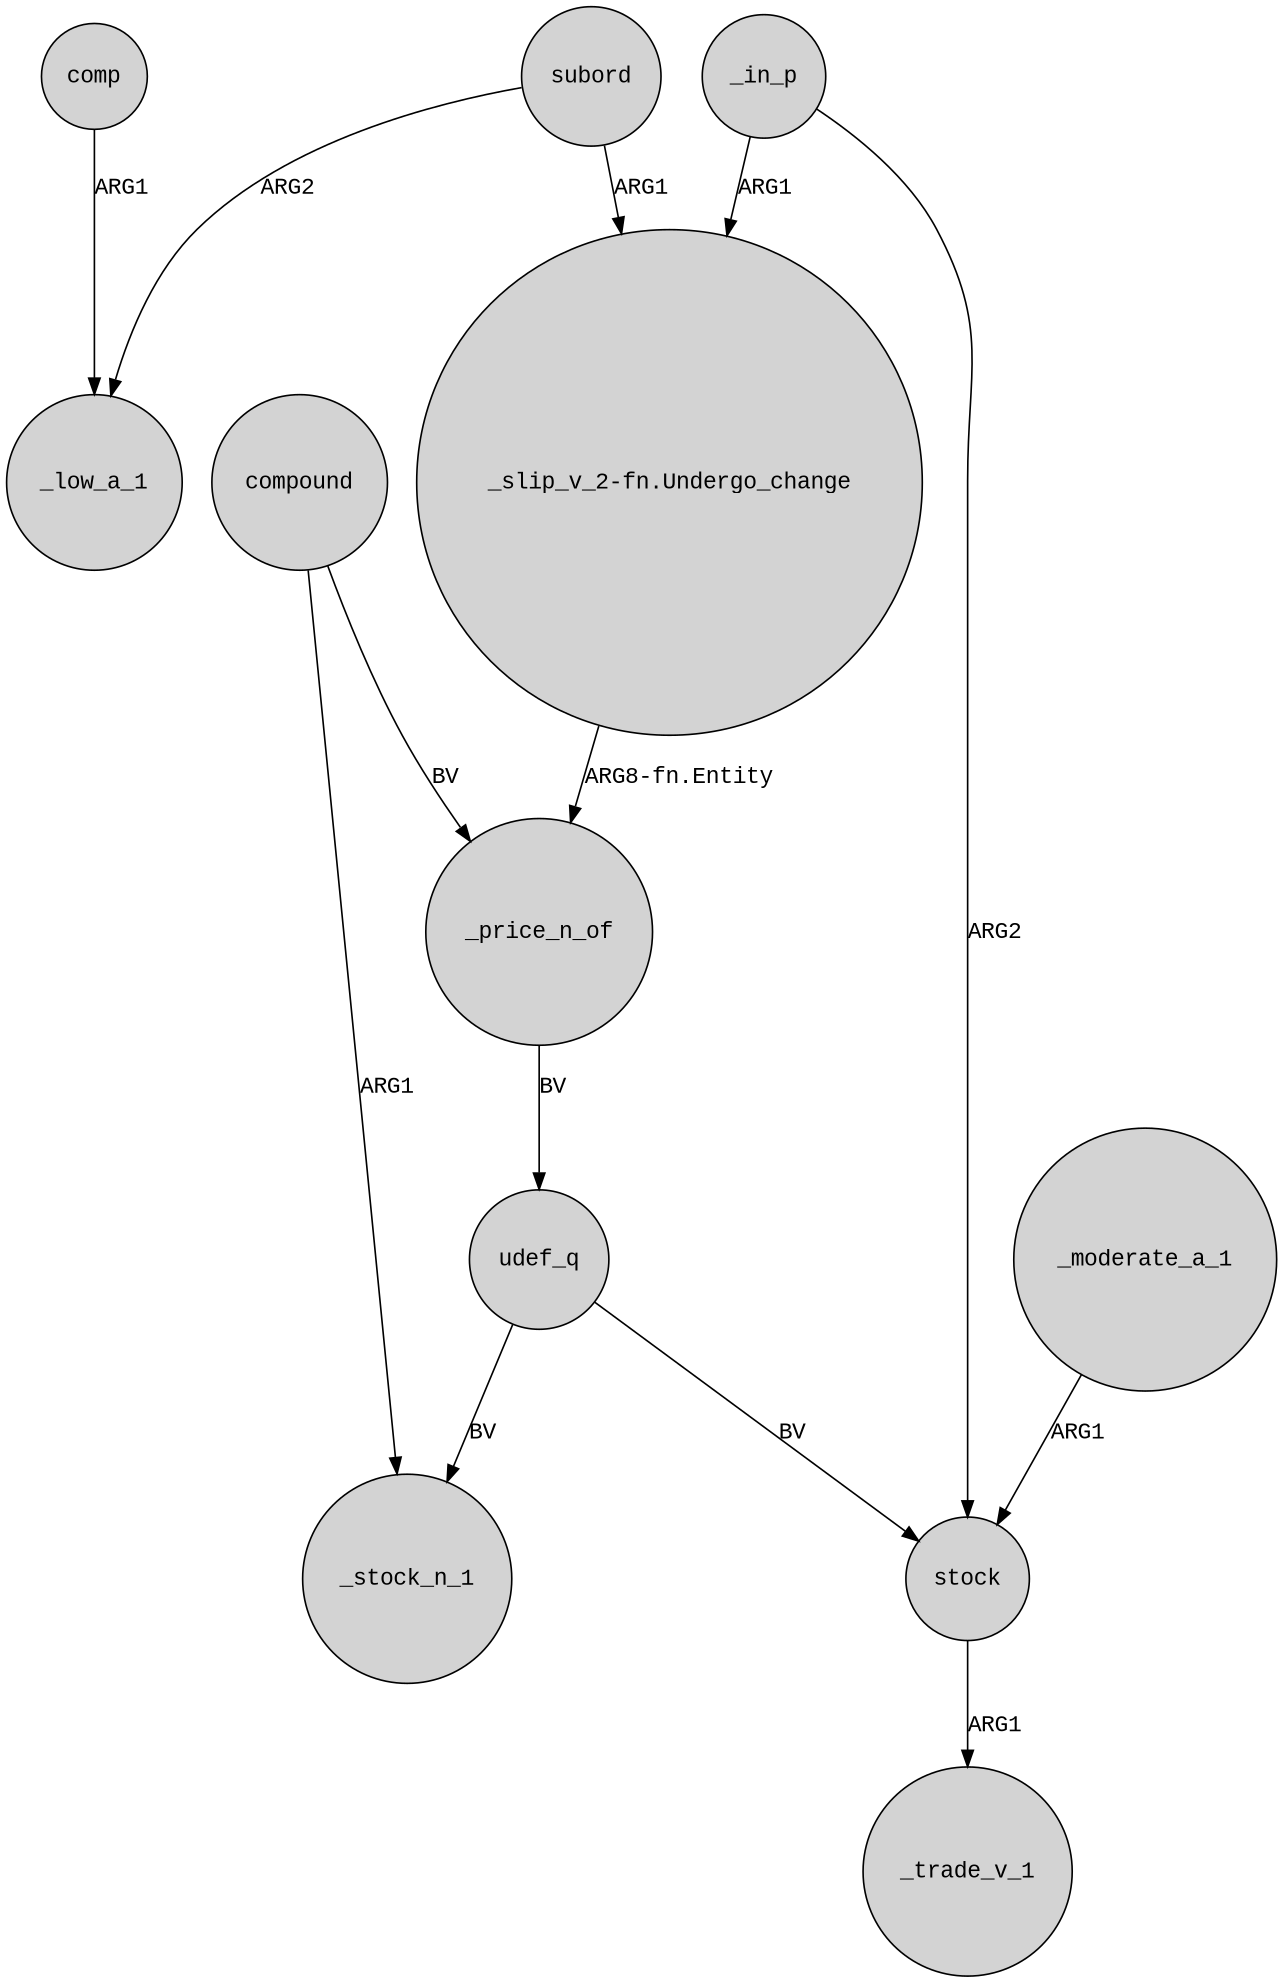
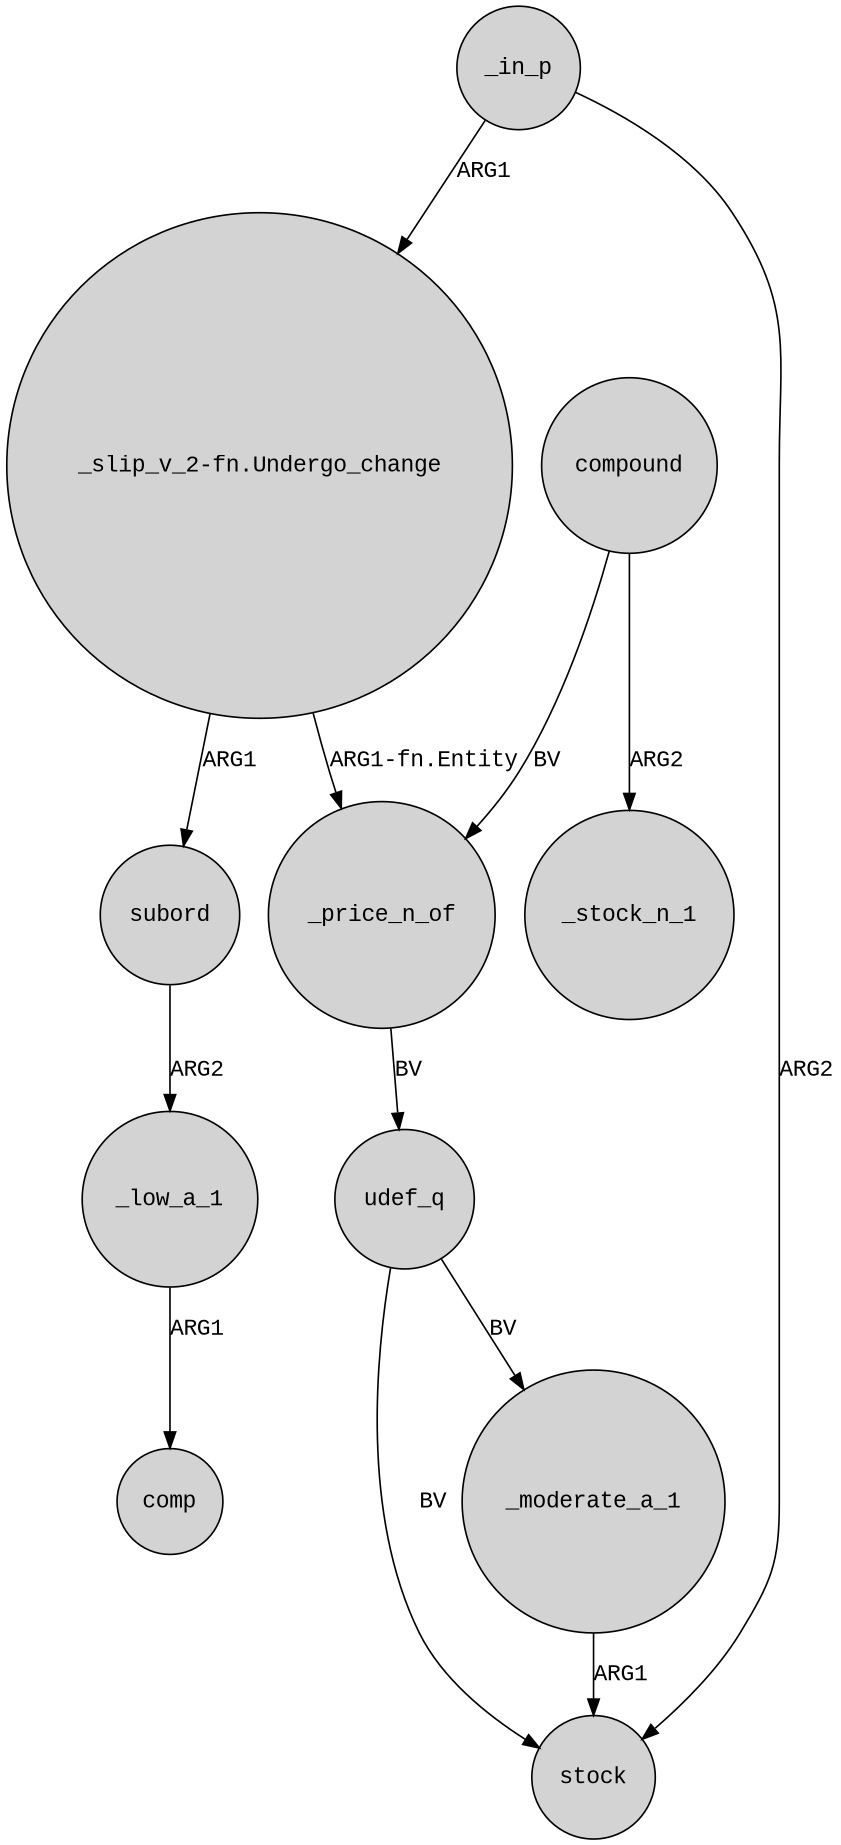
edge "subord" -> "_slip_v_2-fn.Undergo_change": reversed
edge "comp" -> "_low_a_1": reversed
edge "_slip_v_2-fn.Undergo_change" -> "_price_n_of": label "ARG8-fn.Entity" -> "ARG1-fn.Entity"
edge "compound" -> "_stock_n_1": label "ARG1" -> "ARG2"
edge "udef_q" -> "_stock_n_1": now "udef_q" -> "_moderate_a_1"
node "_trade_v_1": removed
